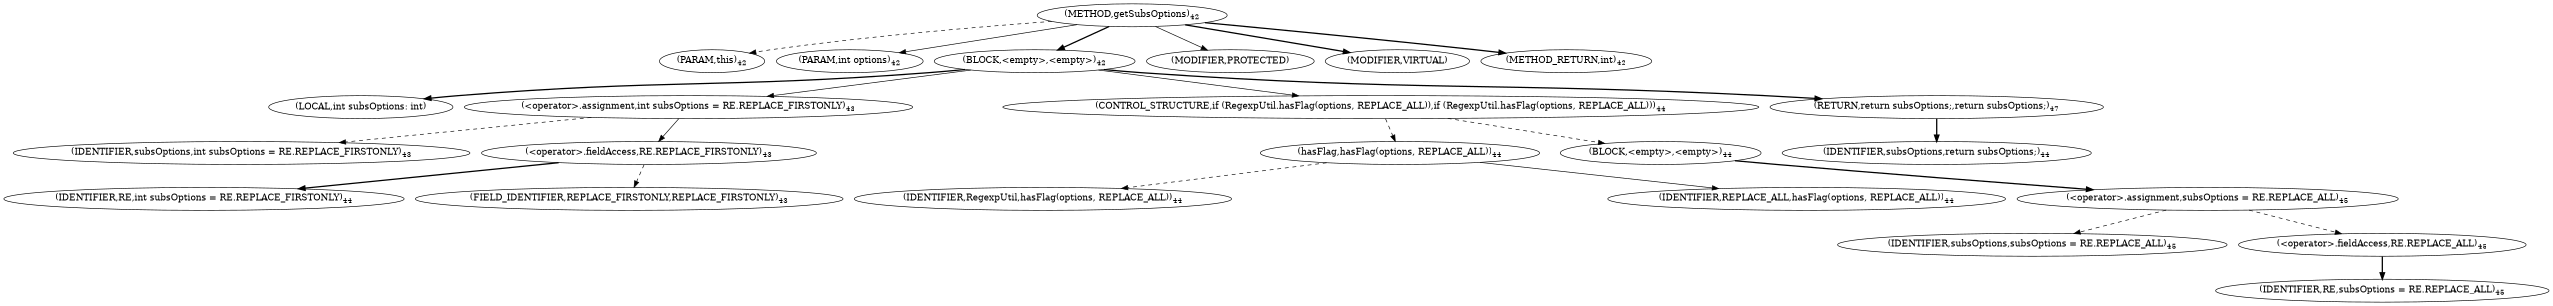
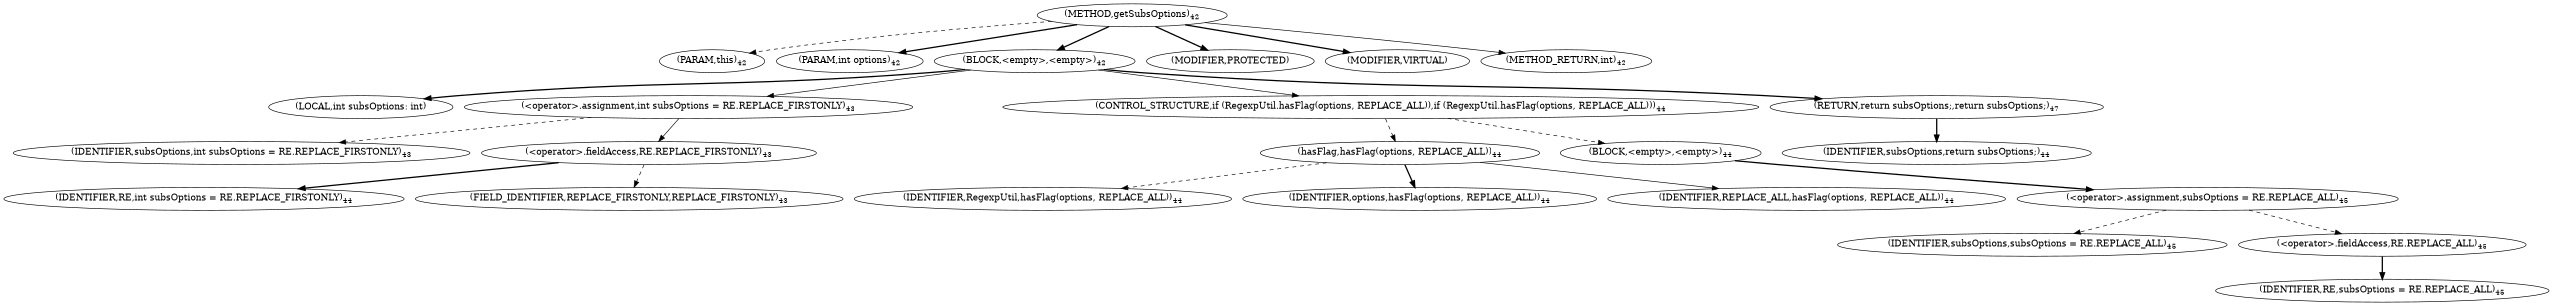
edge "(METHOD,getSubsOptions)" -> "(MODIFIER,PROTECTED)": style solid -> bold
edge "(METHOD,getSubsOptions)" -> "(METHOD_RETURN,int)": style bold -> solid
edge "(METHOD,getSubsOptions)" -> "(PARAM,int options)": style solid -> bold
node "(IDENTIFIER,options,hasFlag(options, REPLACE_ALL))": added
